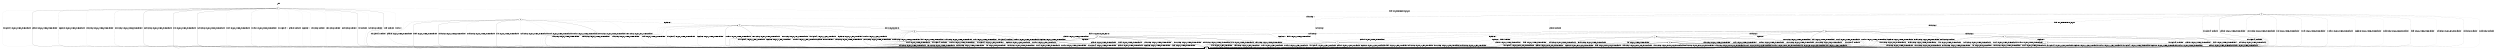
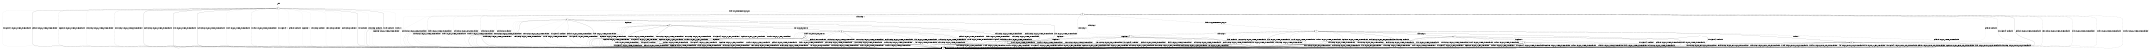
edge "l" -> "h": removed, label "RSAClientKeyExchange / -"
edge "l" -> "m": label "ChangeCipherSpec / -" -> "ServerHelloDone / -"
